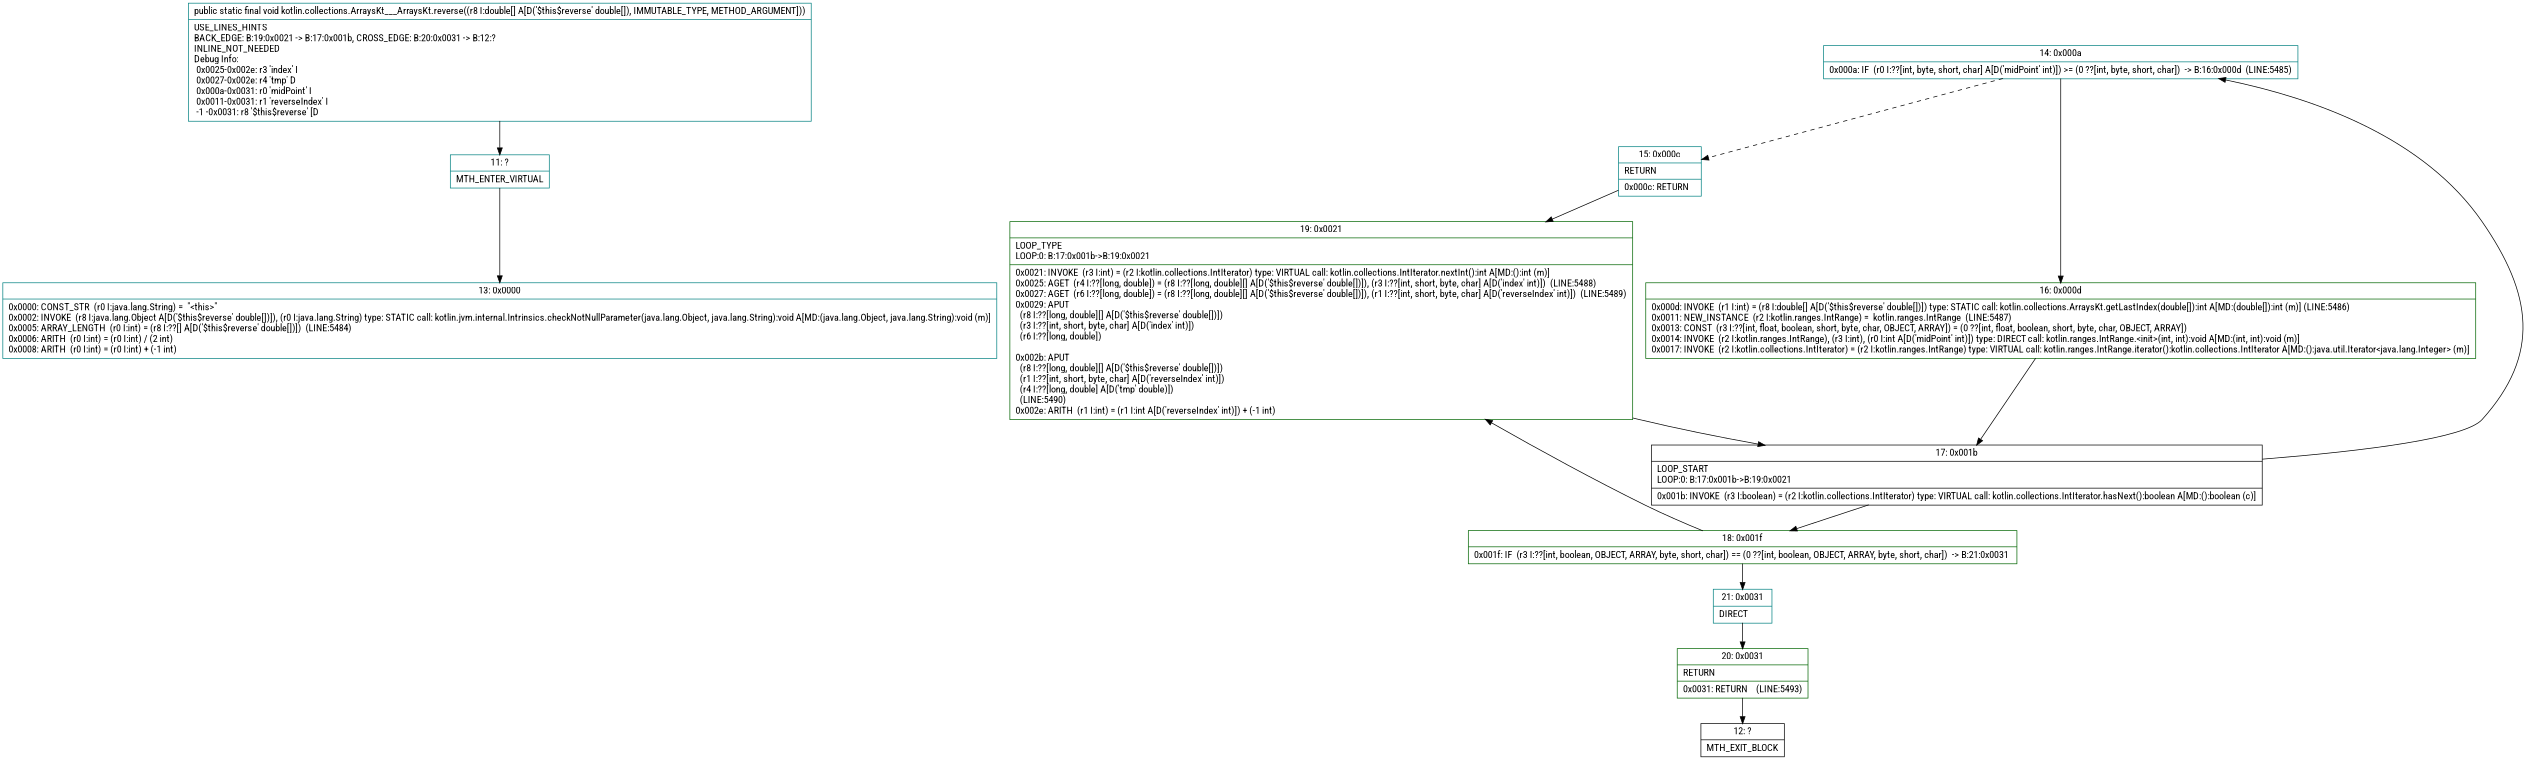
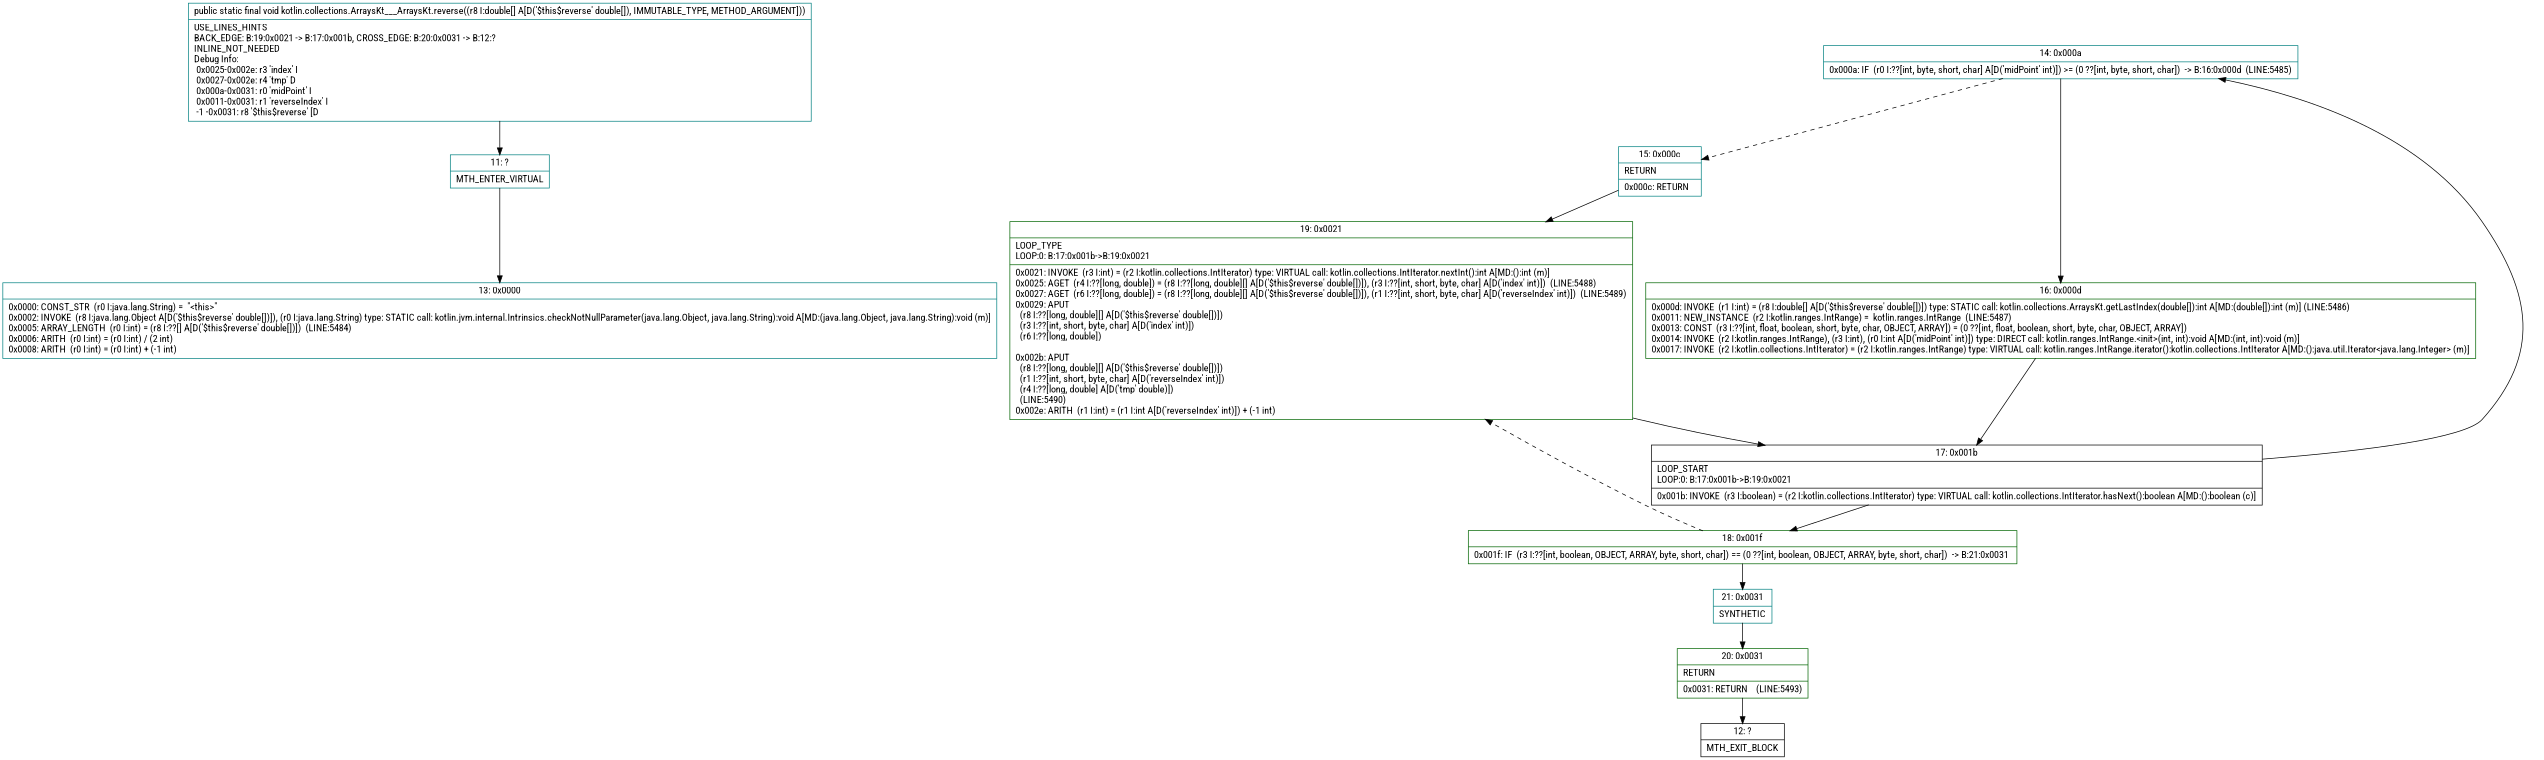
edge "18: 0x001f" -> "19: 0x0021": style solid -> dashed
node "21: 0x0031": text "DIRECT" -> "SYNTHETIC"
